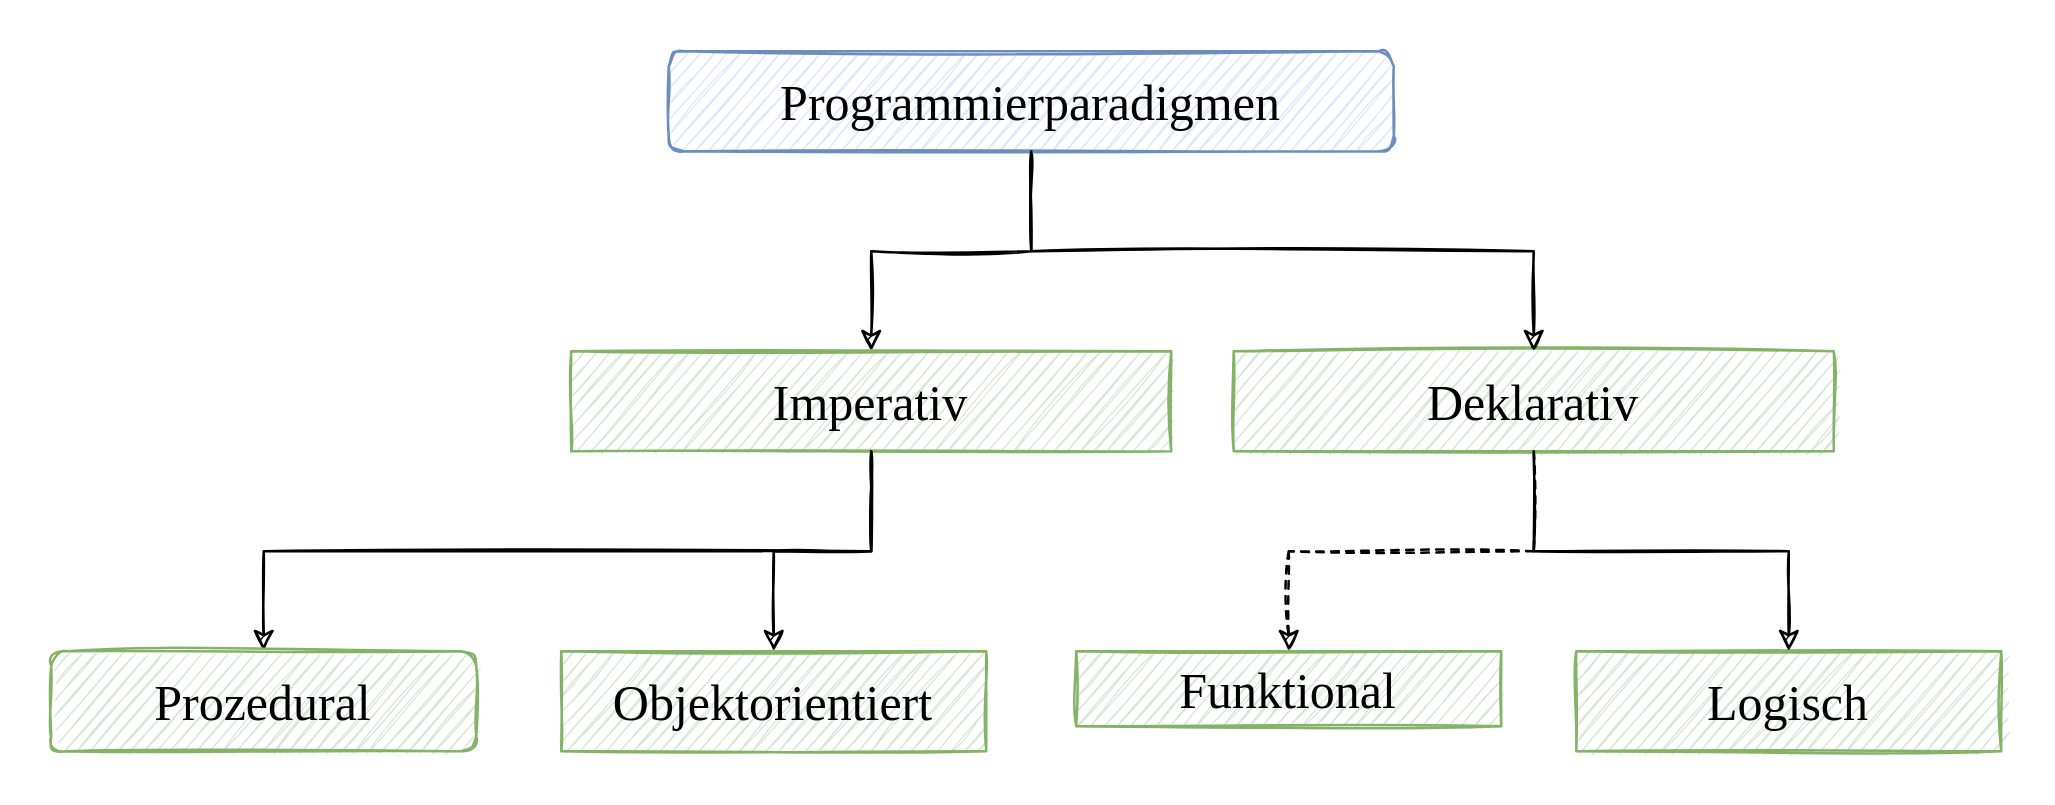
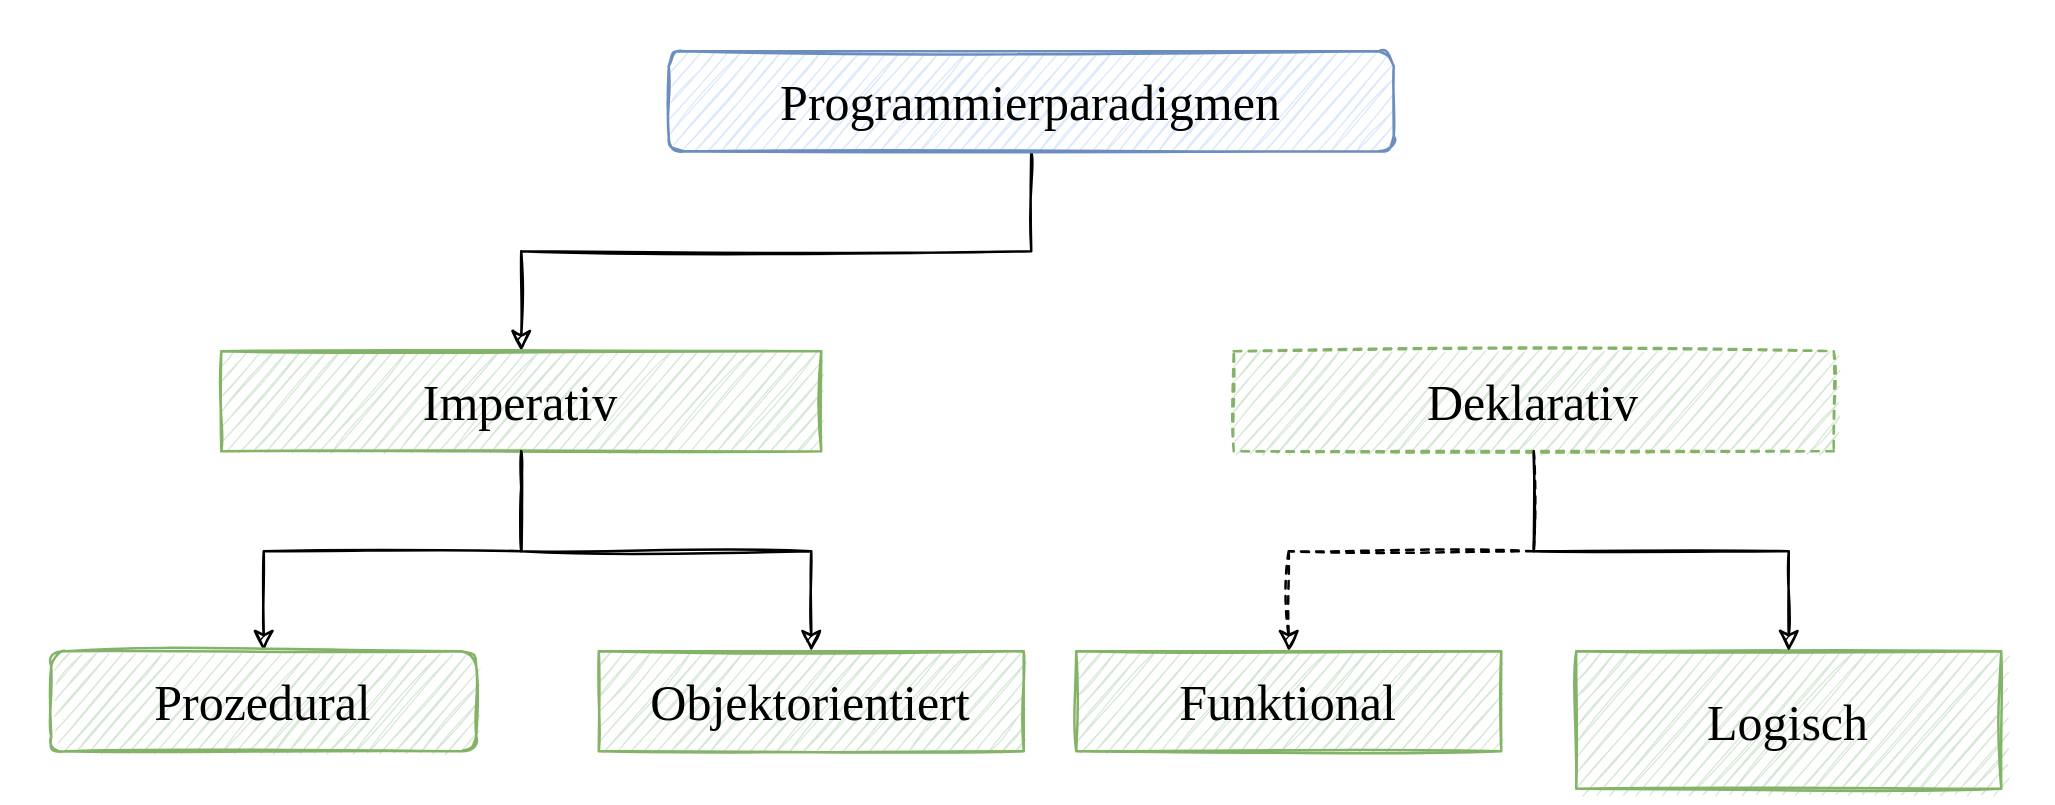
edge "Programmierparadigmen" -> "Deklarativ": removed
node "Imperativ": moved (871, 401) -> (521, 401)
node "Deklarativ": style solid -> dashed
node "Funktional": size 425x75 -> 425x100
node "Objektorientiert": moved (774, 701) -> (811, 701)
node "Logisch": size 425x100 -> 425x138
